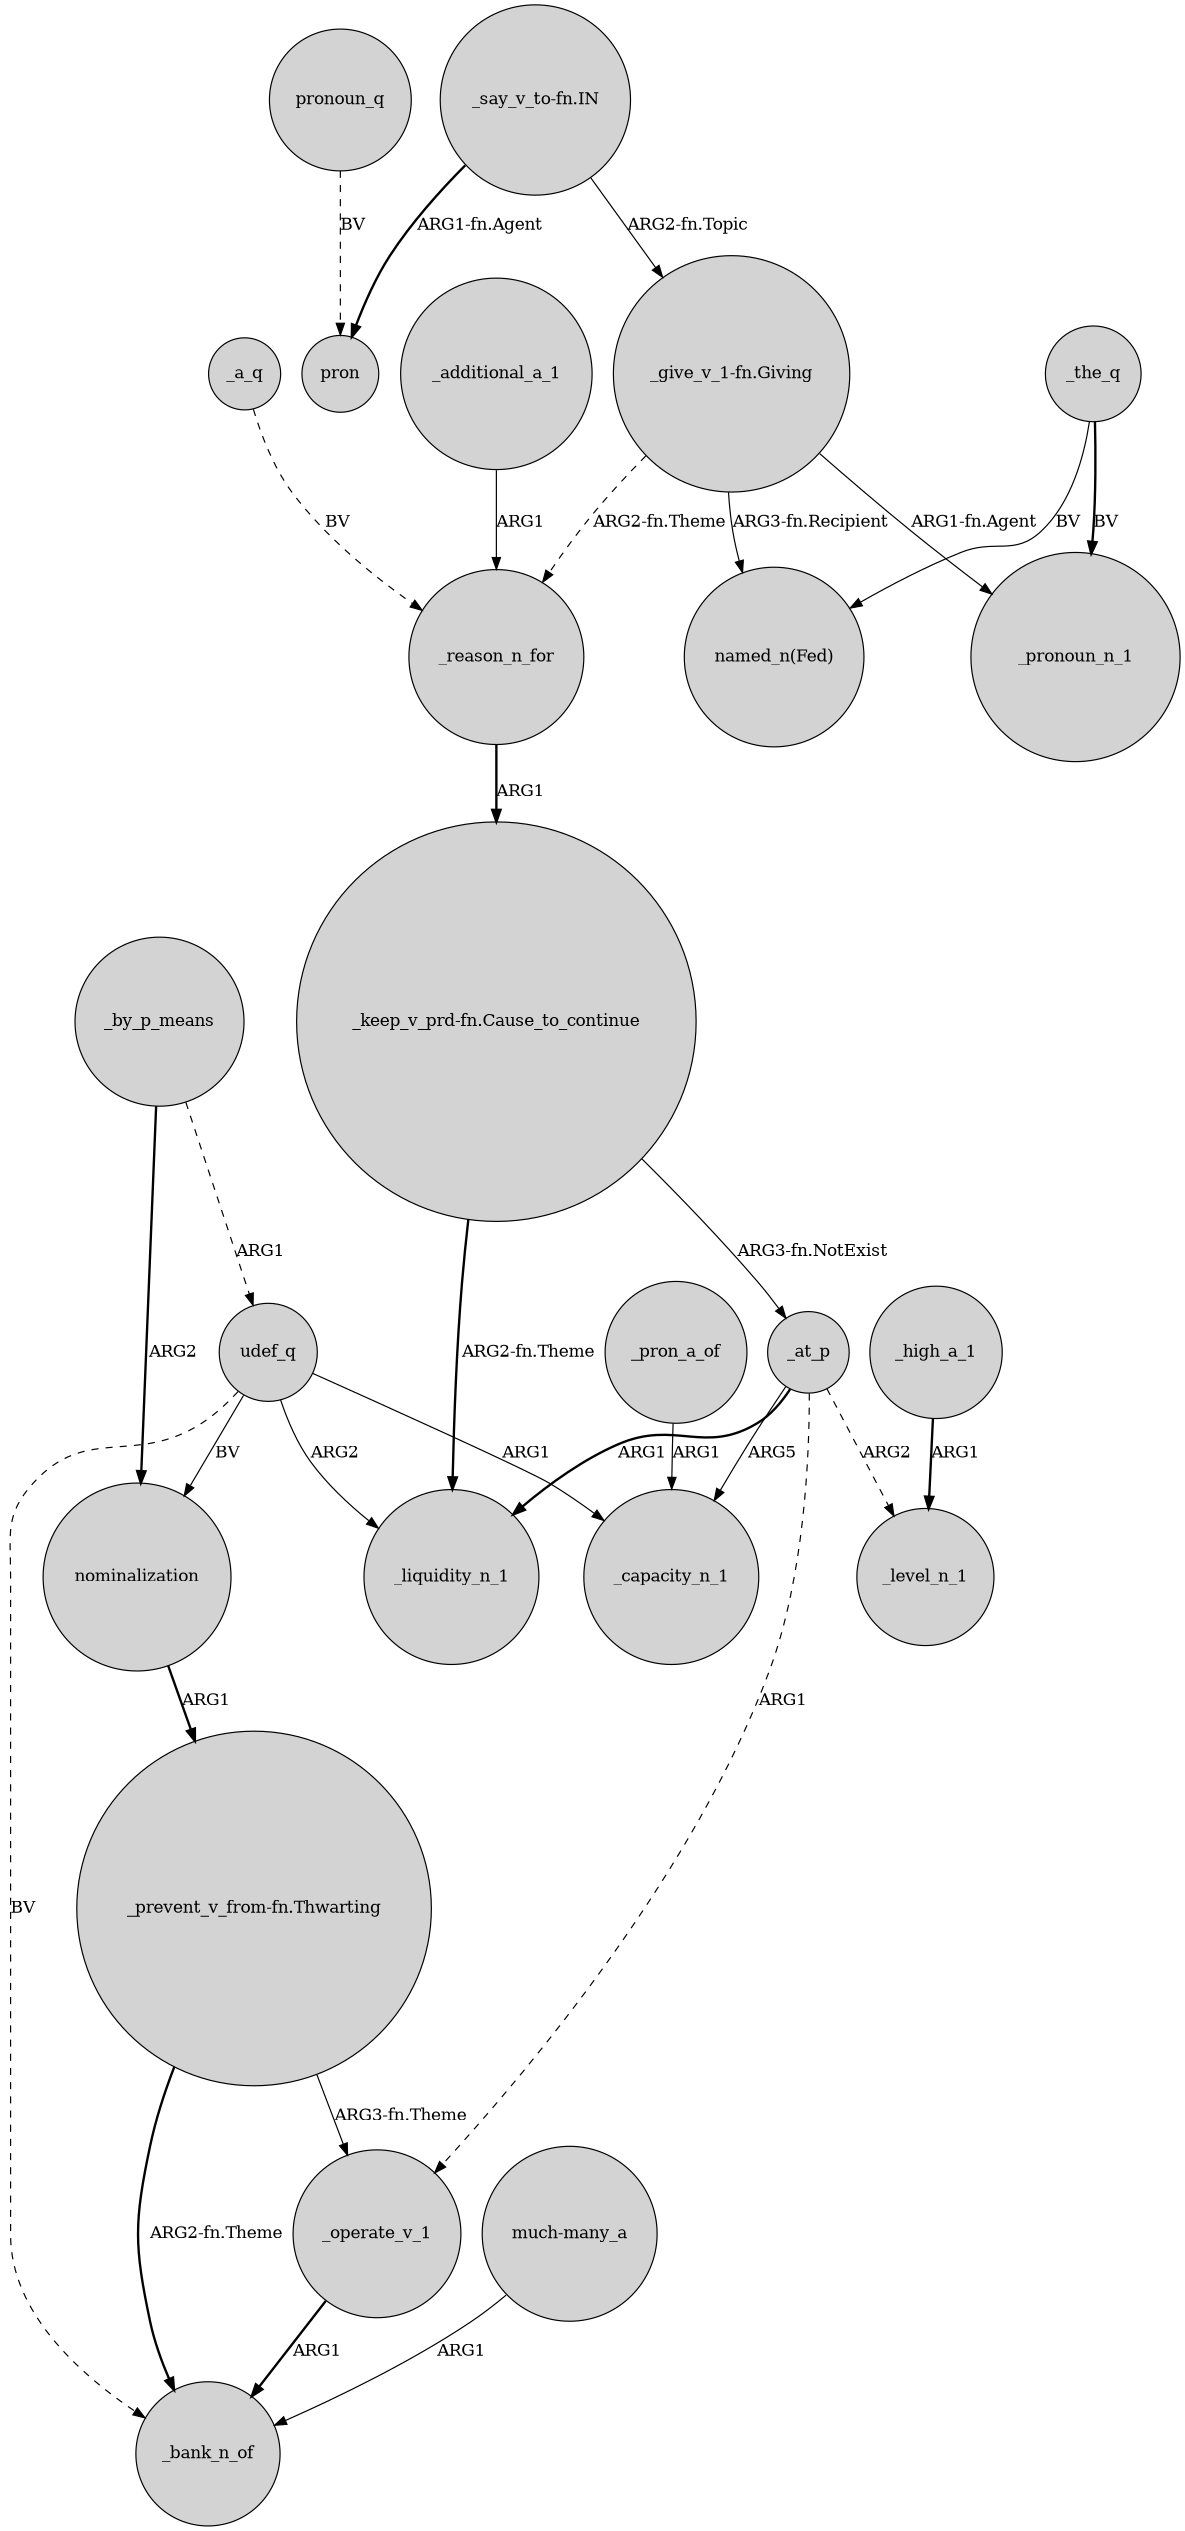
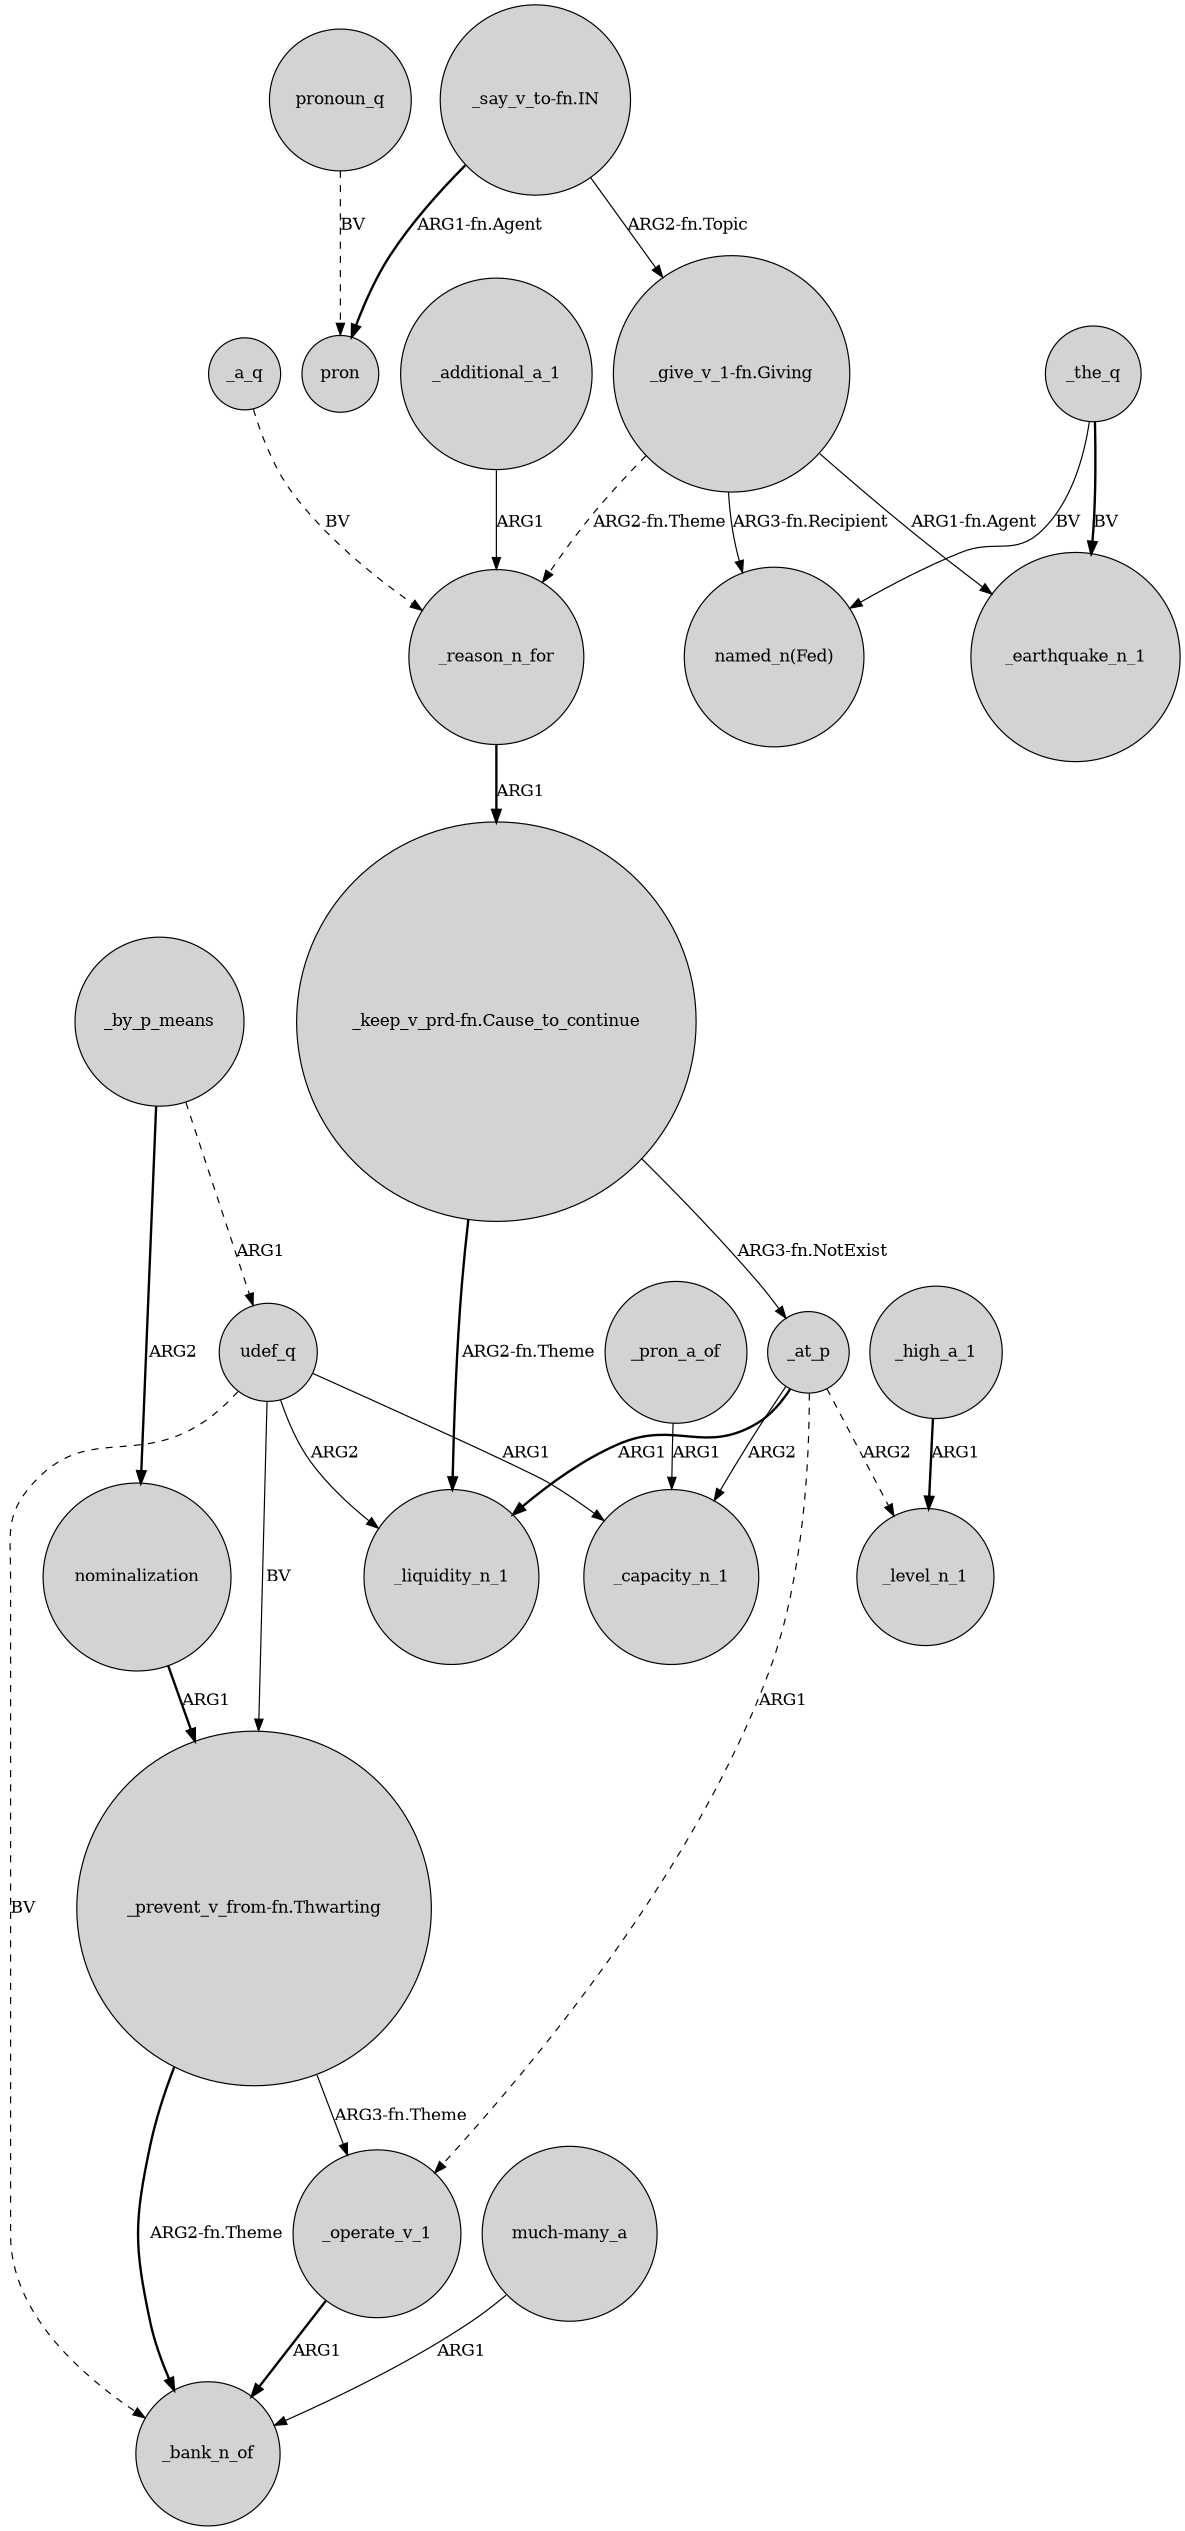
node "_pronoun_n_1": label "_pronoun_n_1" -> "_earthquake_n_1"
edge "udef_q" -> "nominalization": now "udef_q" -> "_prevent_v_from-fn.Thwarting"
edge "_at_p" -> "_capacity_n_1": label "ARG5" -> "ARG2"
